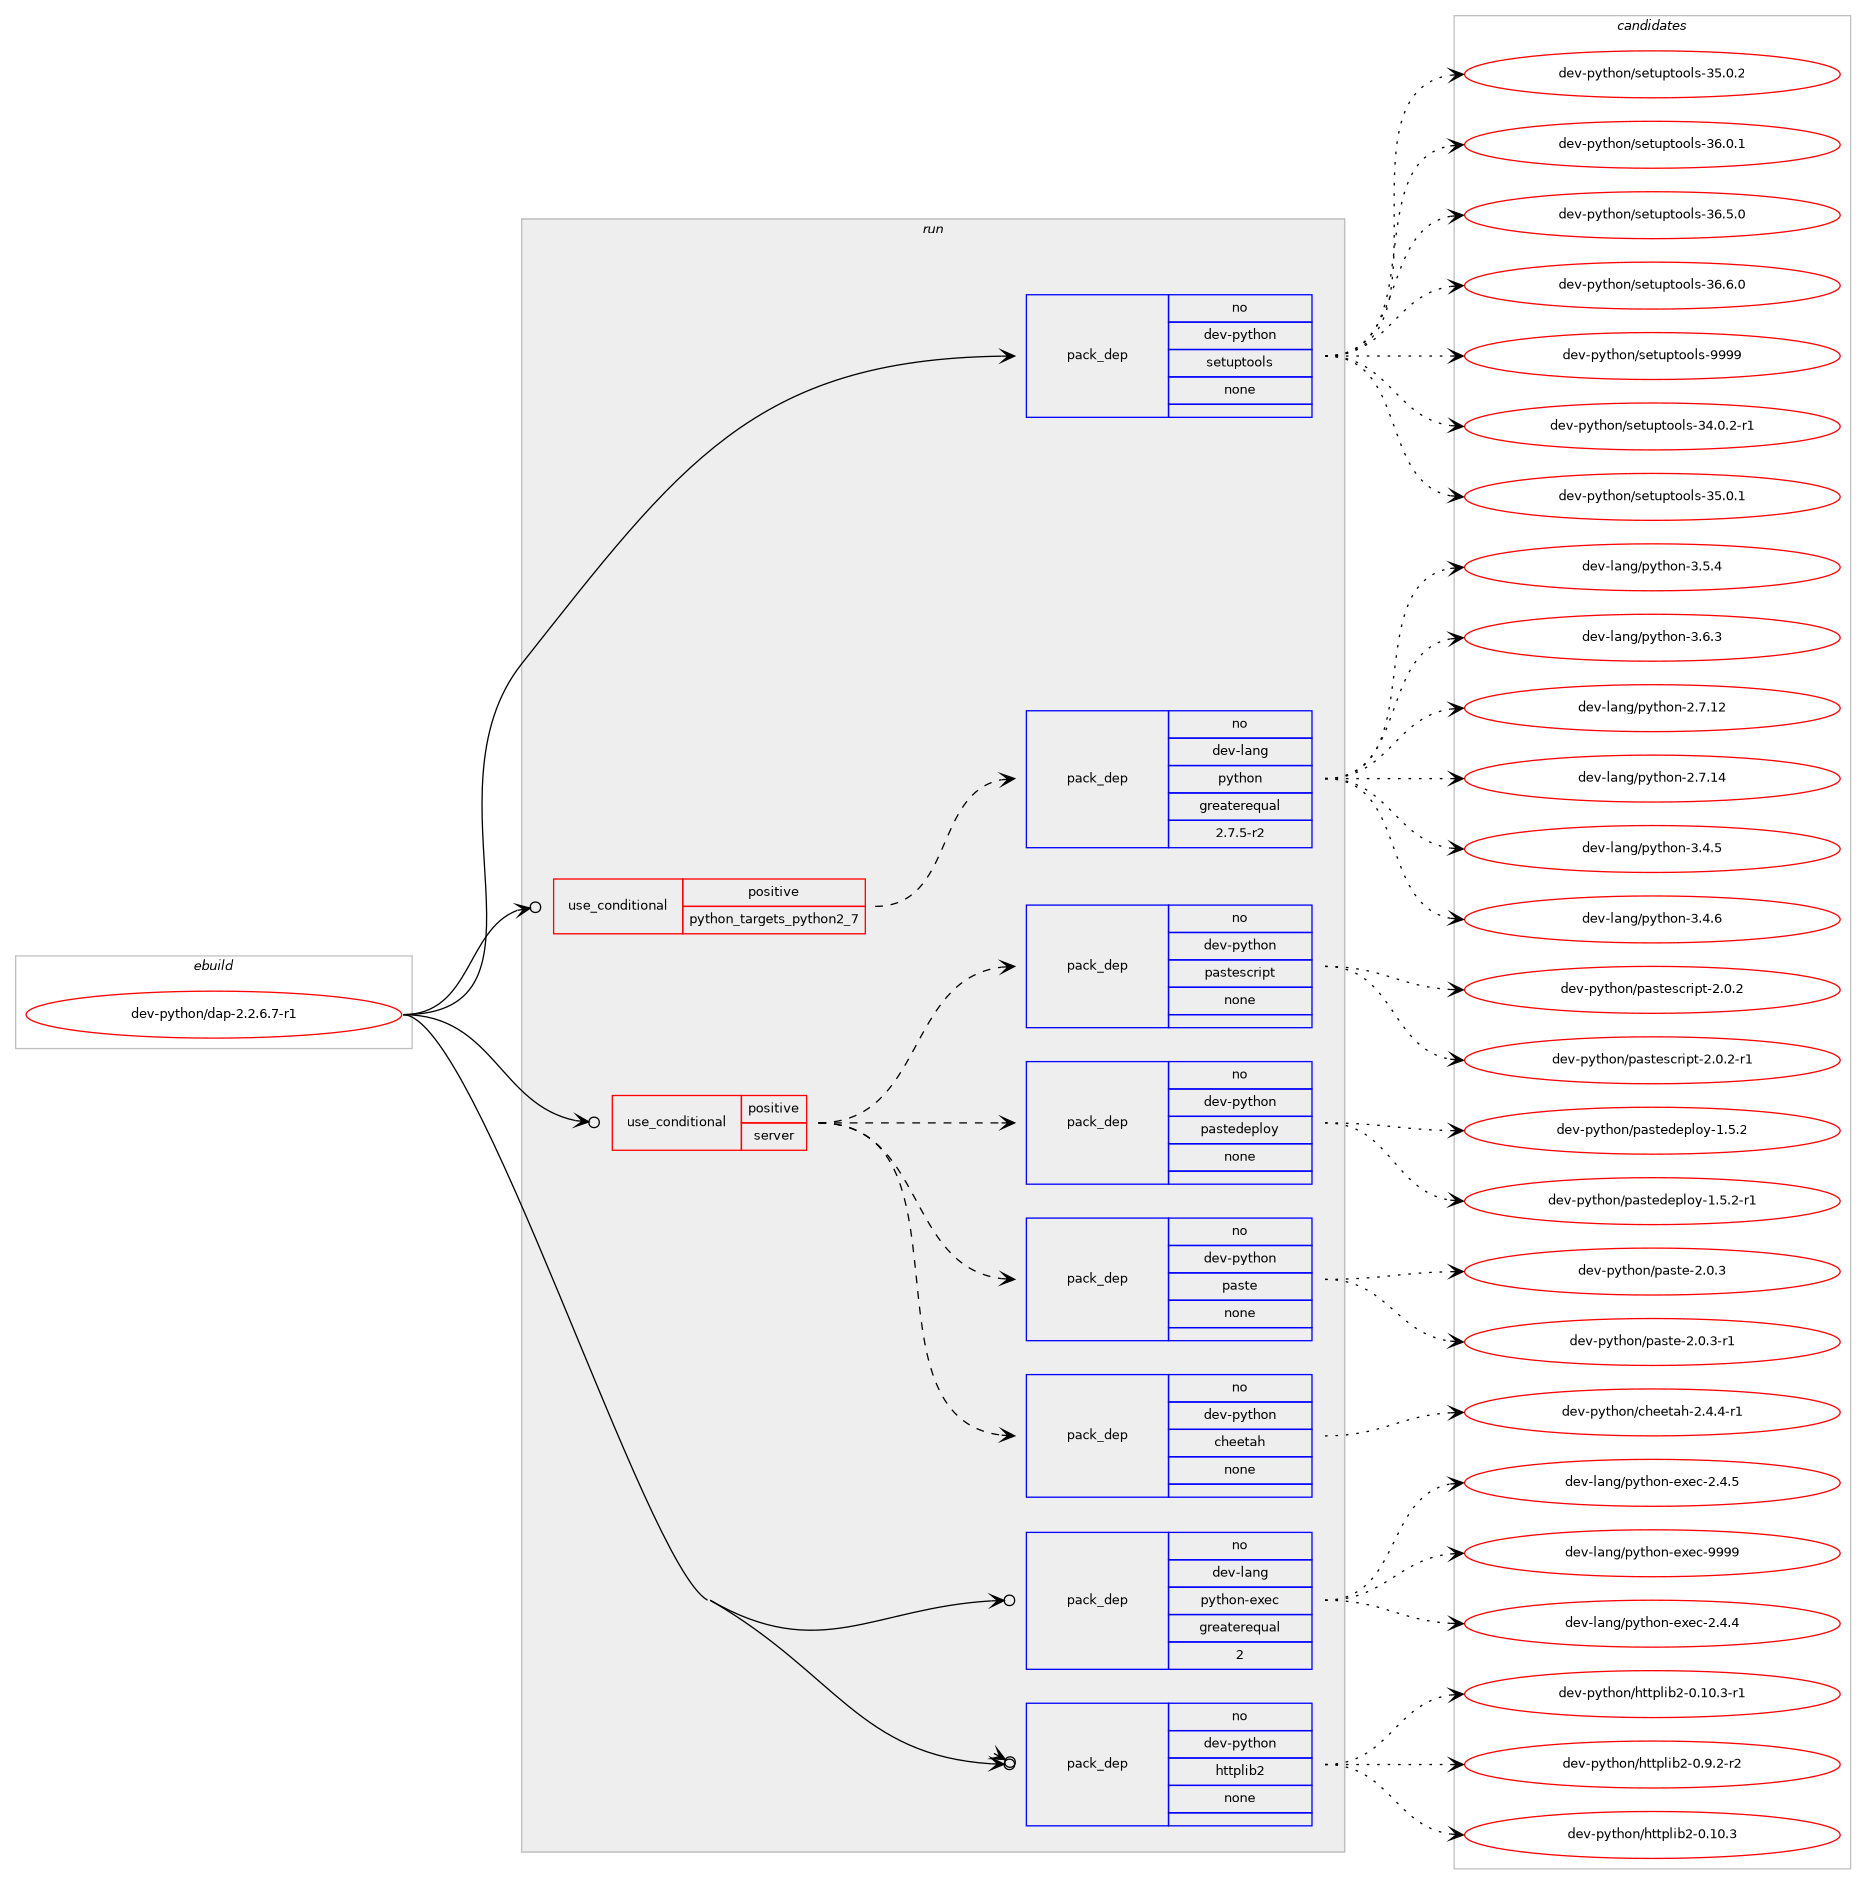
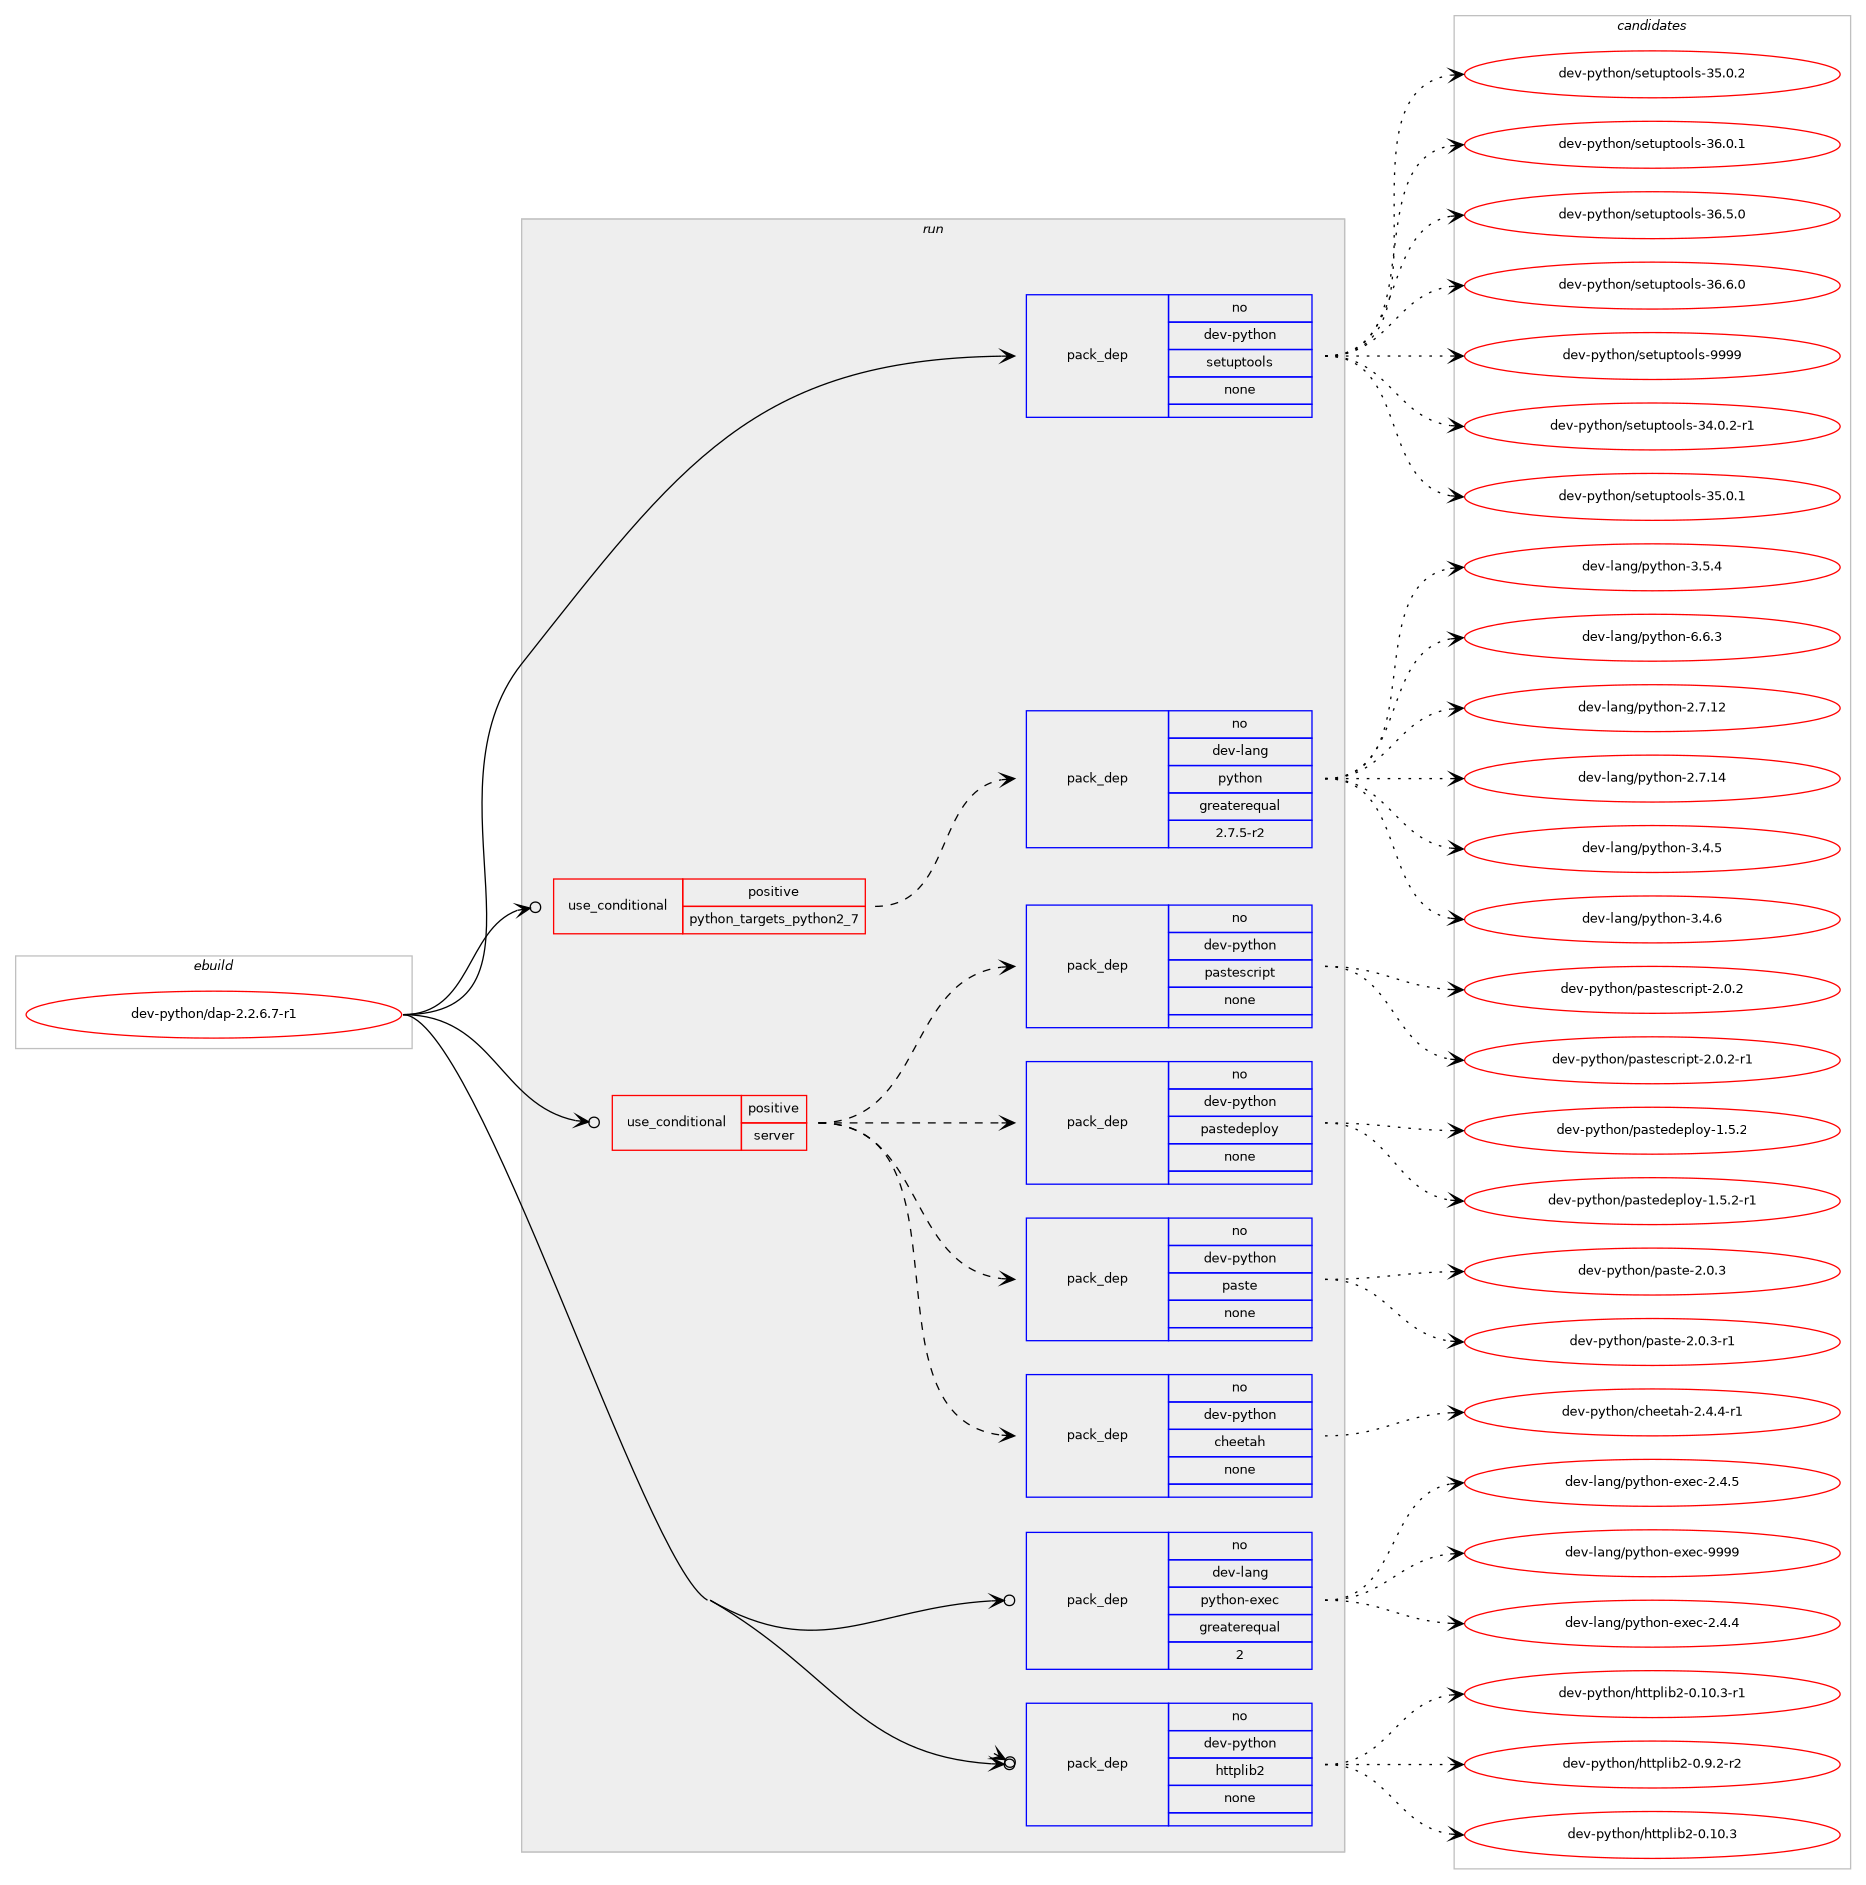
node "dev-lang/python-3.6.3": label "dev-lang/python-3.6.3" -> "dev-lang/python-6.6.3"
